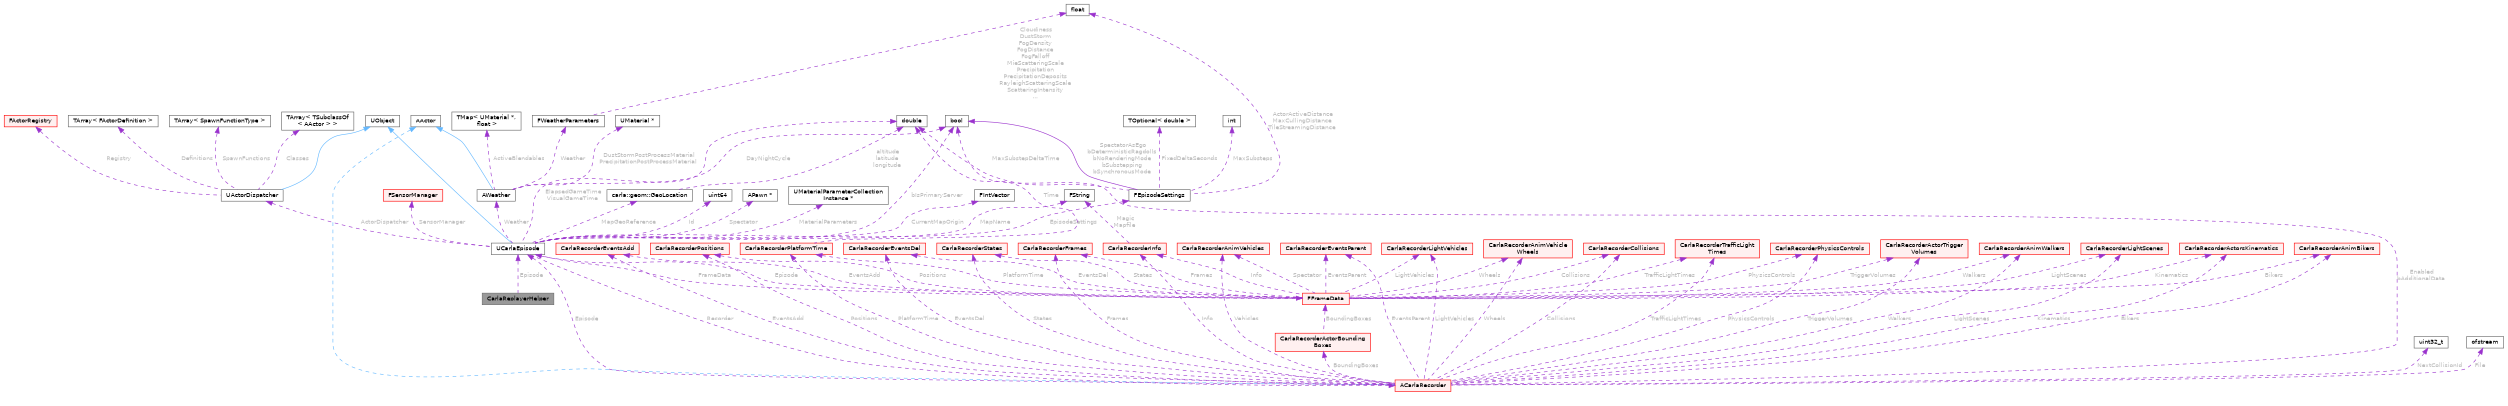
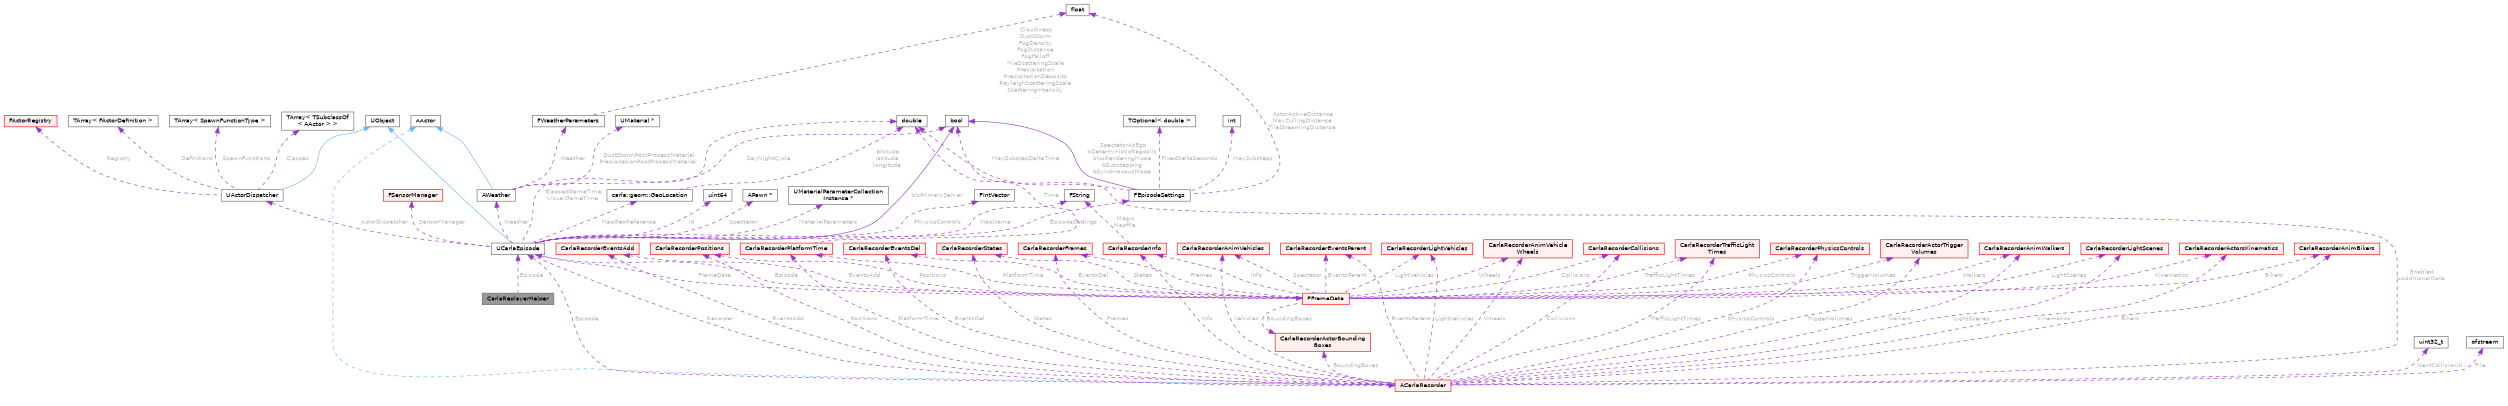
node "TMap< UMaterial *, float >": removed
edge "UCarlaEpisode" -> "FIntVector": label " CurrentMapOrigin" -> " PhysicsControls"
edge "UCarlaEpisode" -> "bool": style dashed -> solid
edge "CarlaRecorderActorBounding Boxes" -> "FFrameData": reversed
